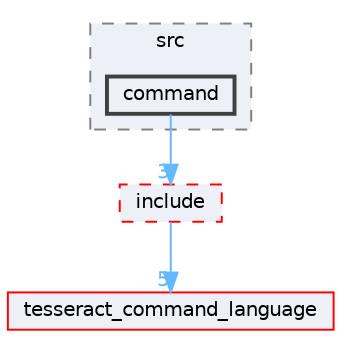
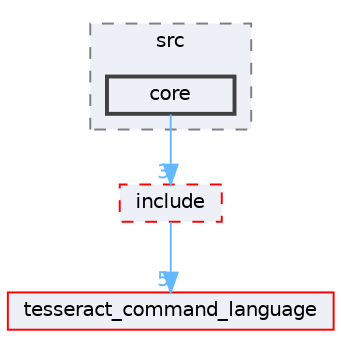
node "command": label "command" -> "core"
